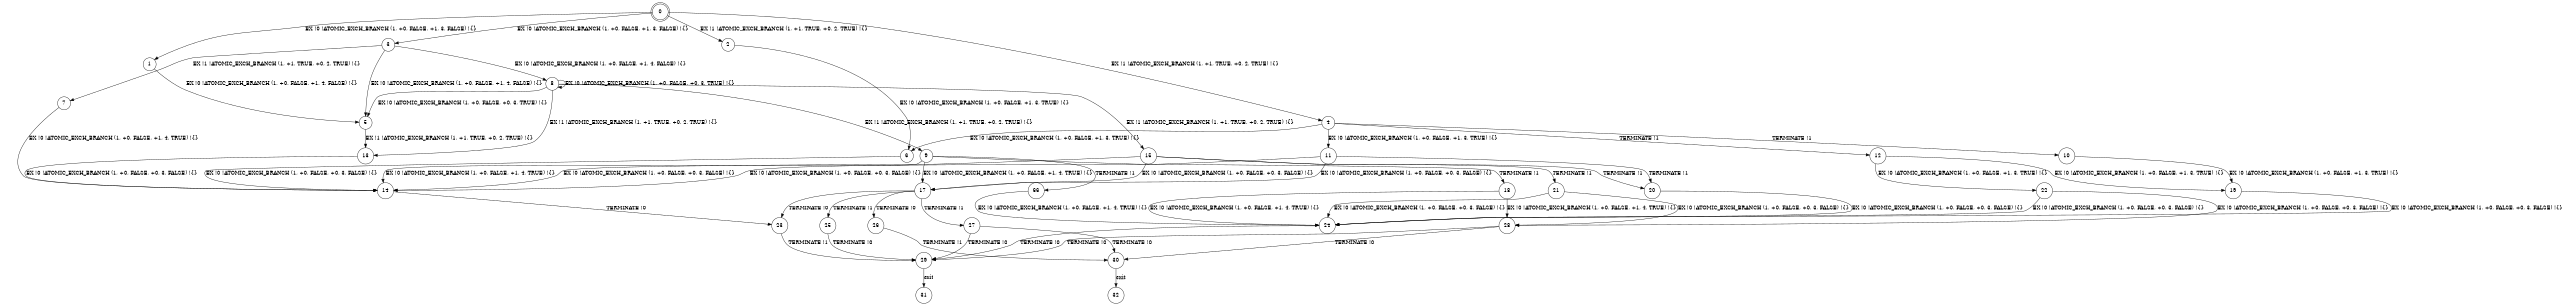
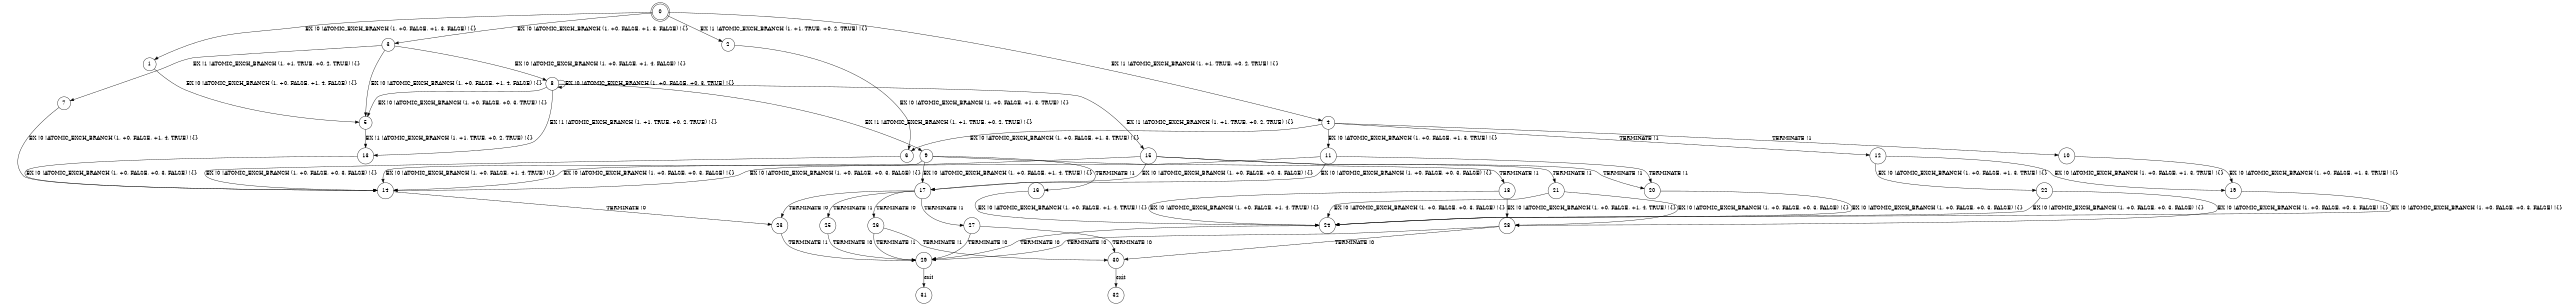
node "66": label "66" -> "16"
edge "26" -> "29": added, label "TERMINATE !1"
